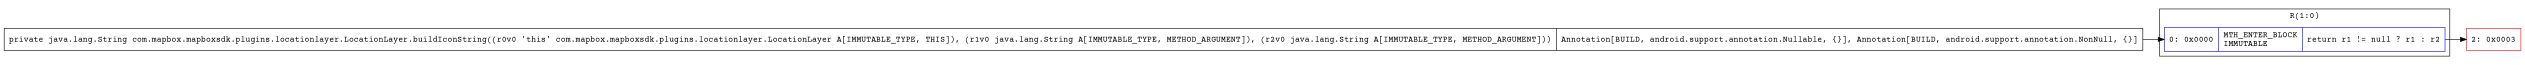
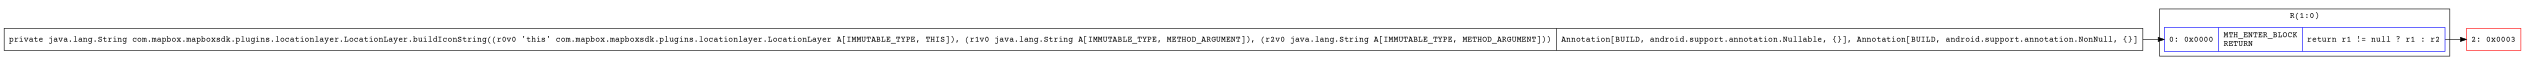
node "0: 0x0000": text "IMMUTABLE" -> "RETURN"
